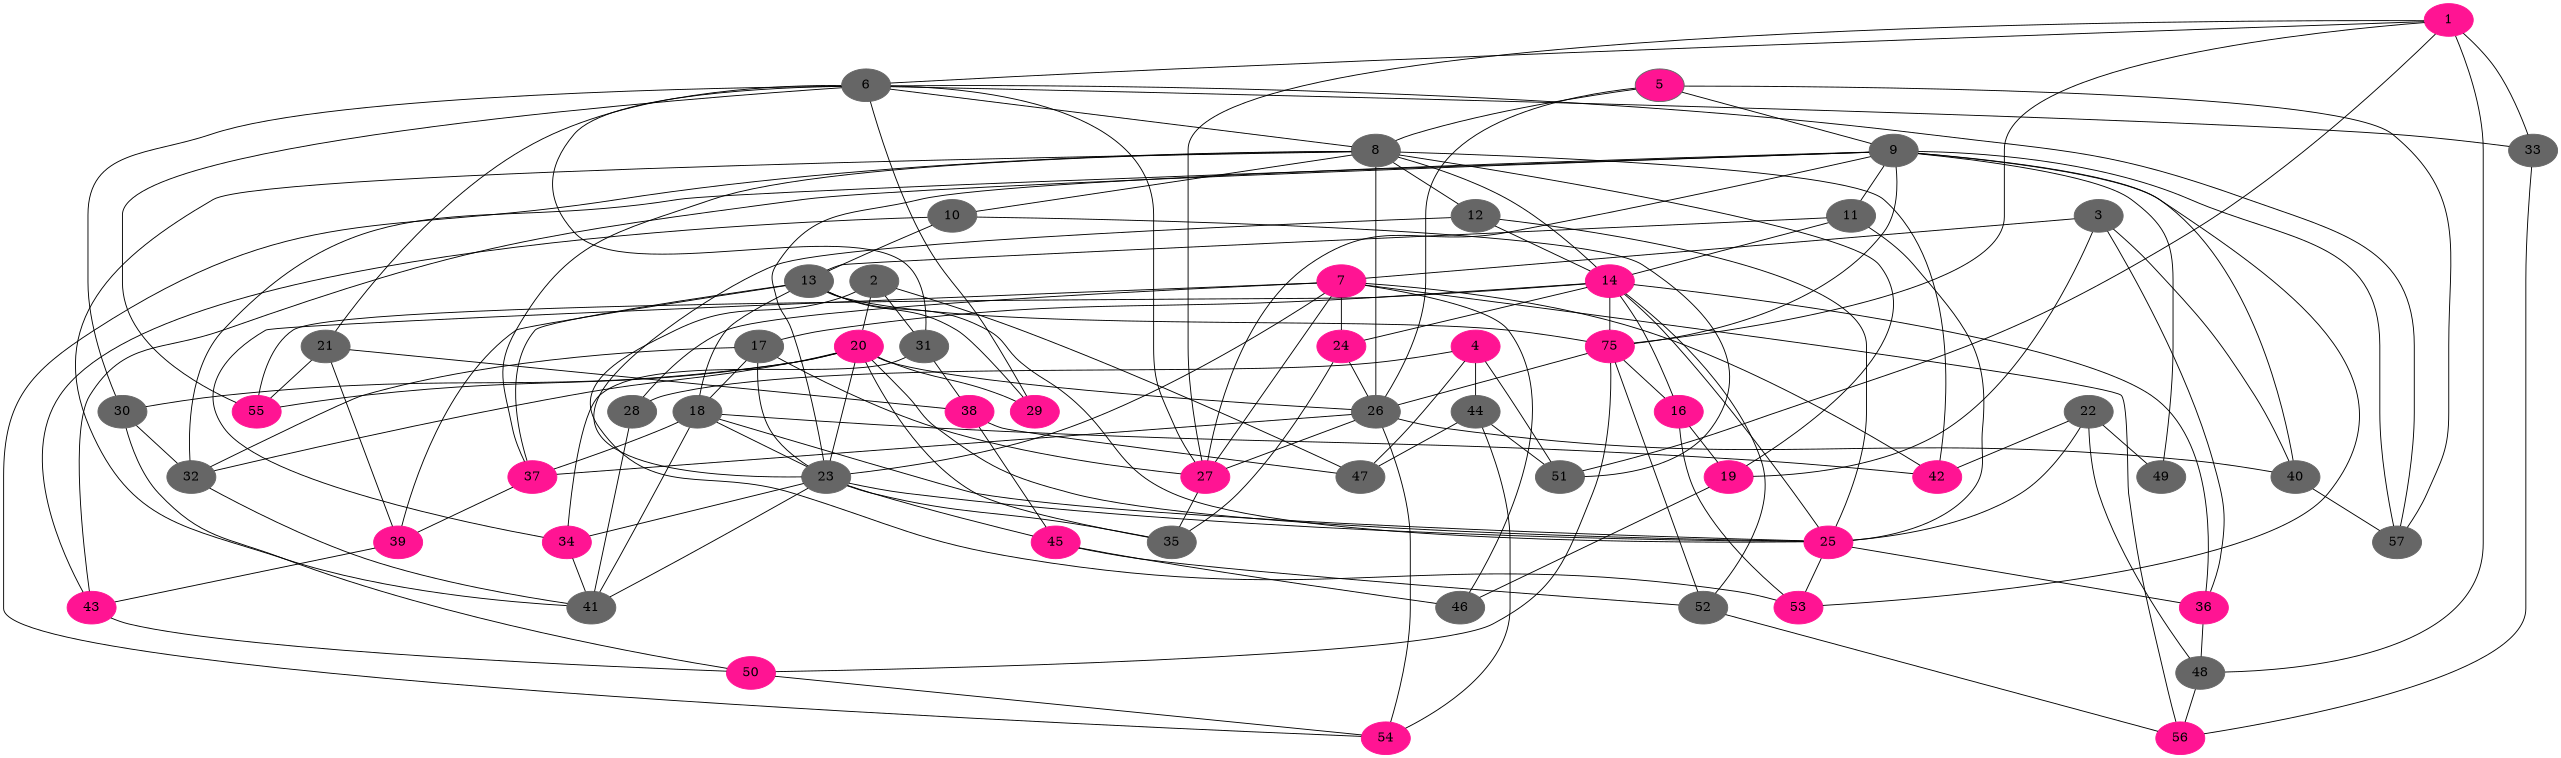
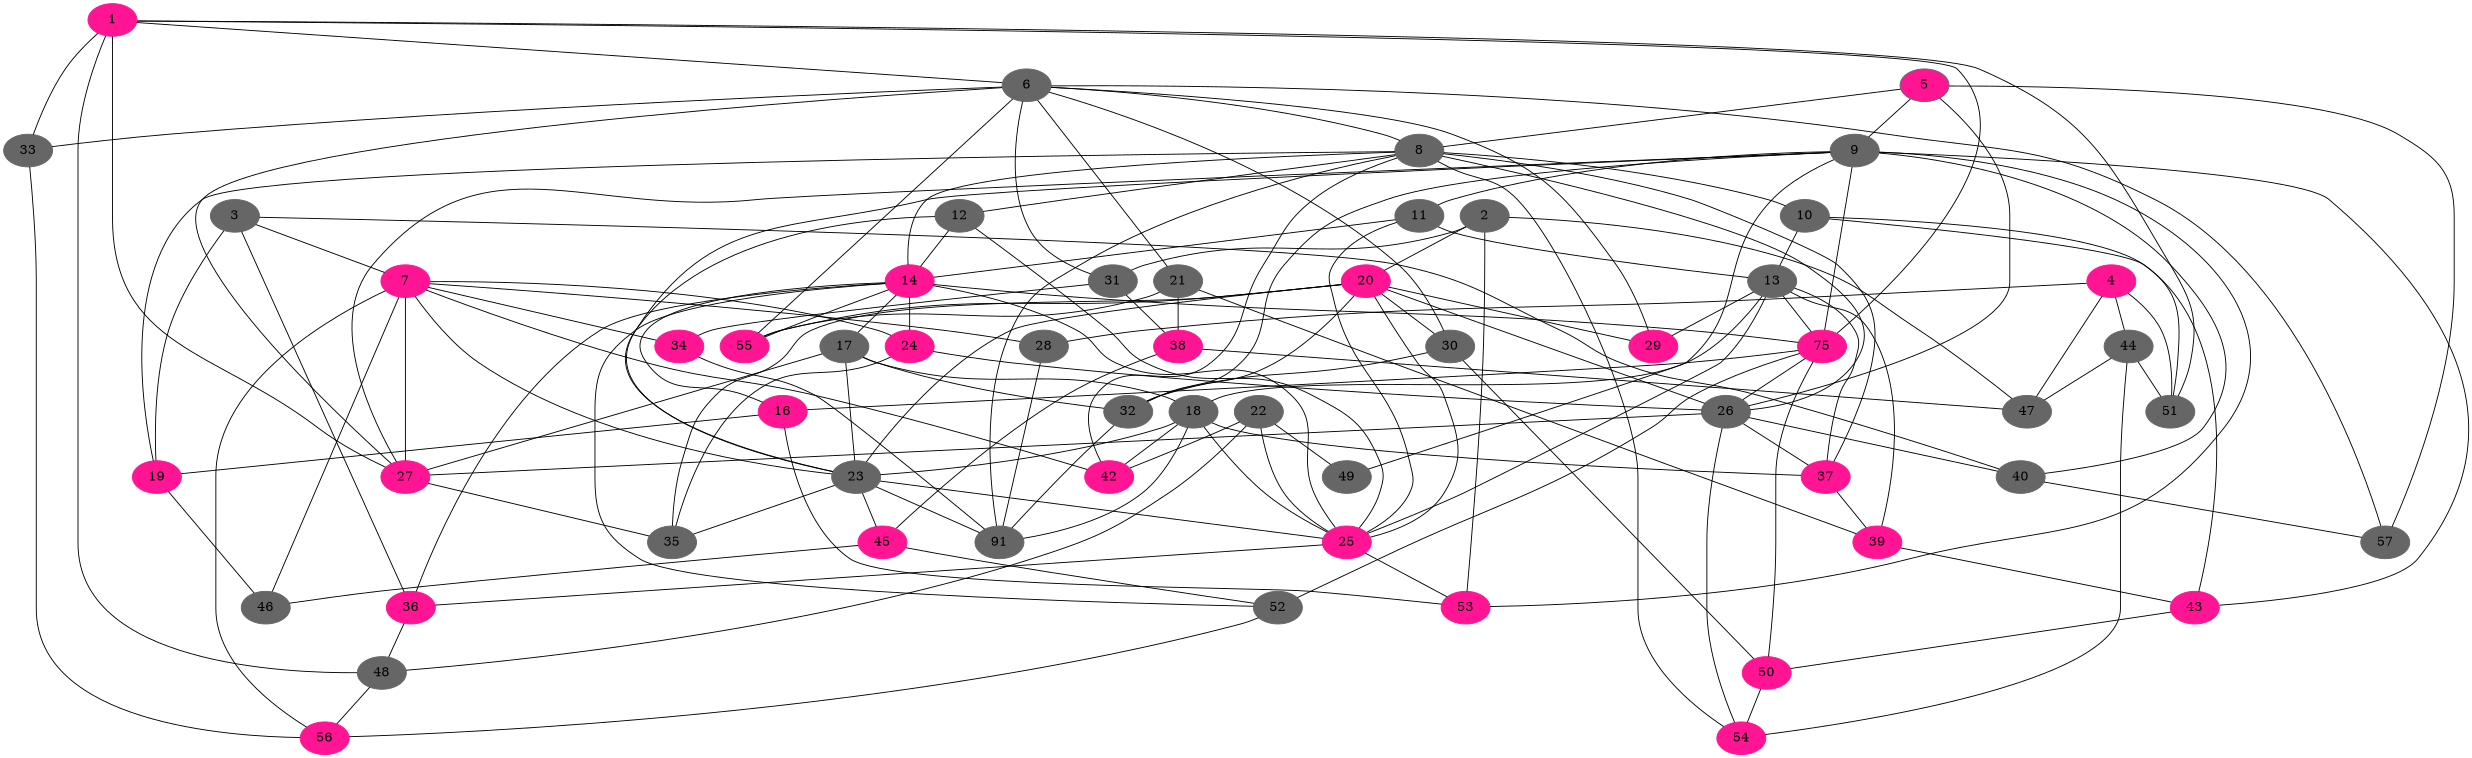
edge "9" -- "57": removed
edge "23" -- "34": removed
node "41": label "41" -> "91"
